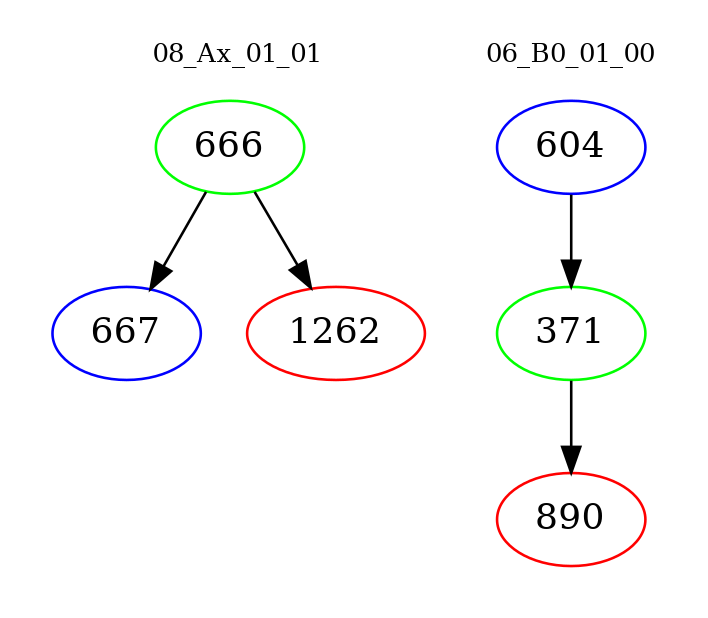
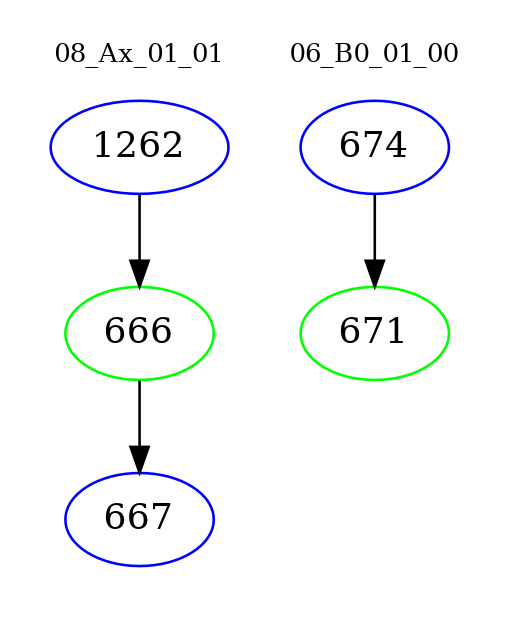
node "604": label "604" -> "674"
edge "666" -> "1262": reversed
node "1262": color red -> blue
node "371": label "371" -> "671"
node "890": removed
